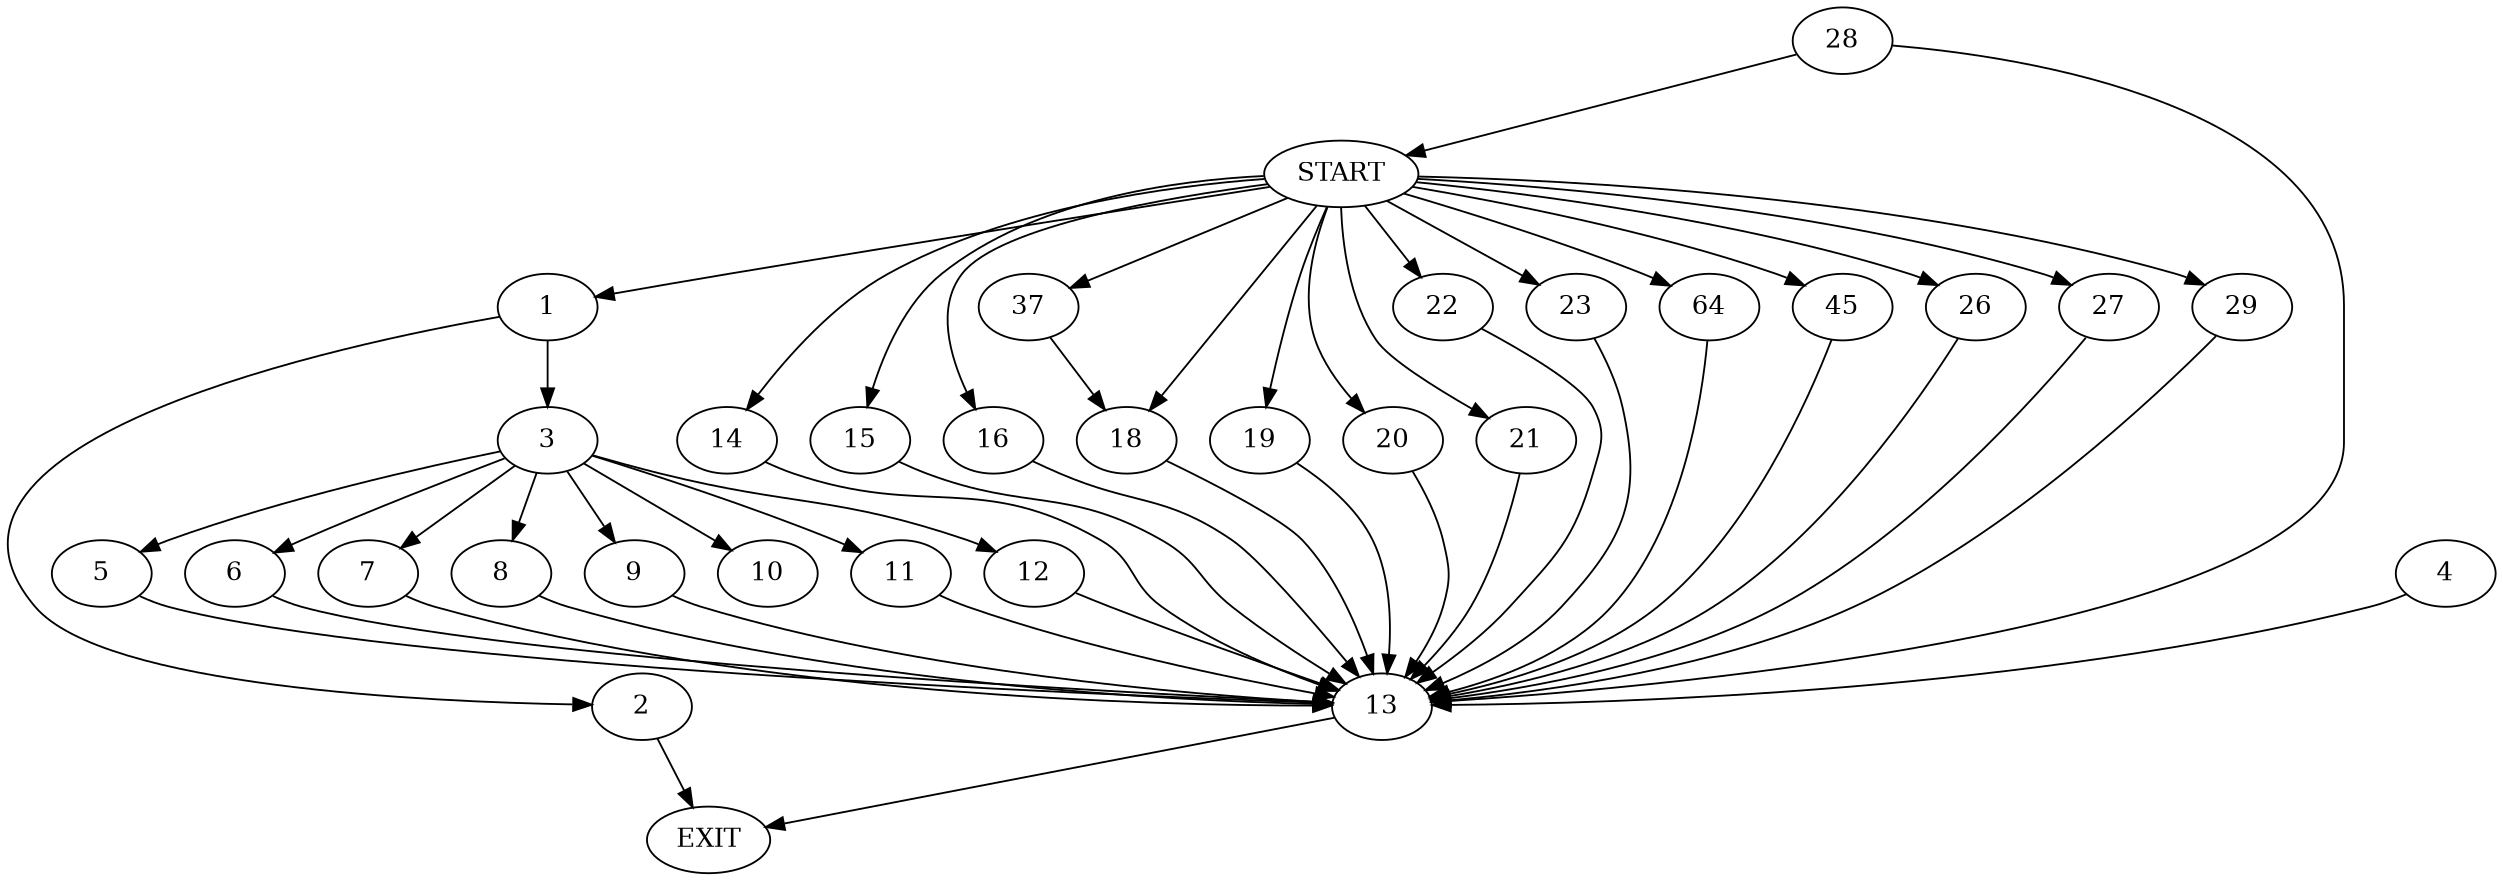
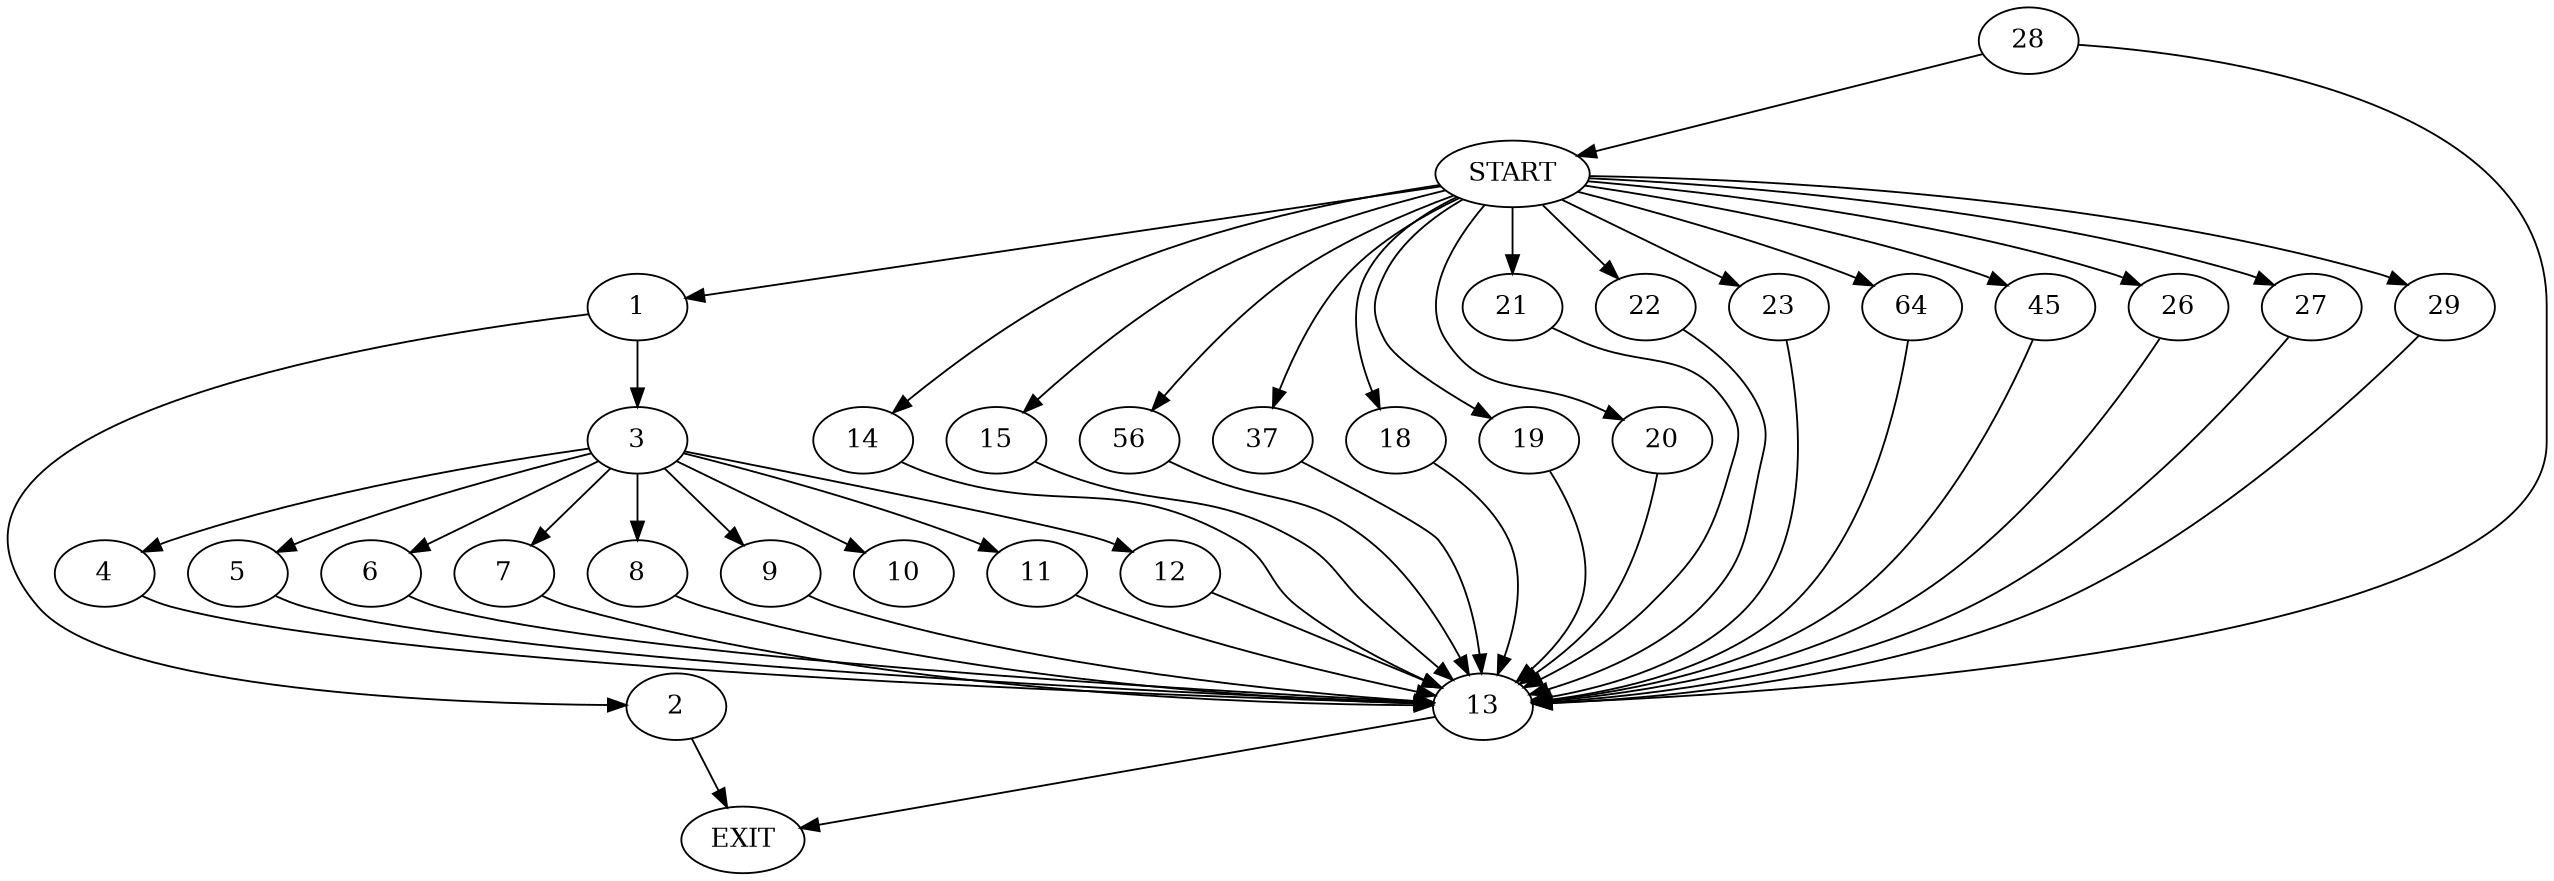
edge "37" -> "18": now "37" -> "13"
node "16": label "16" -> "56"
edge "3" -> "4": added
